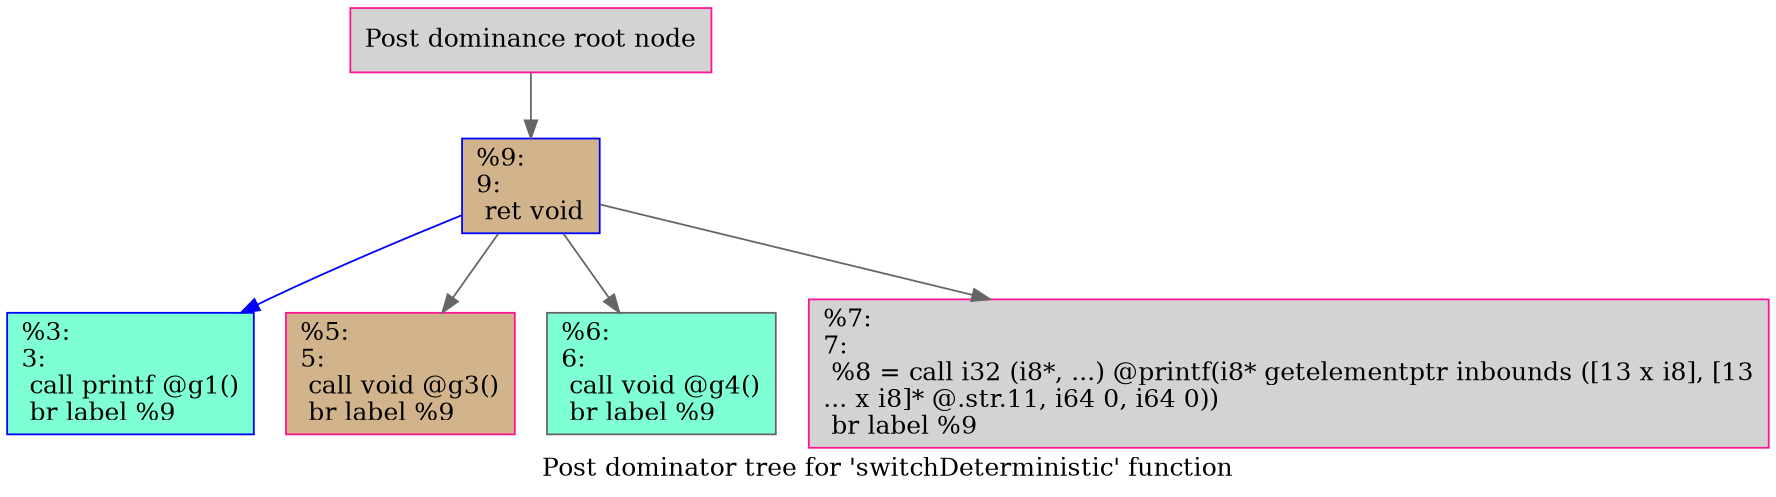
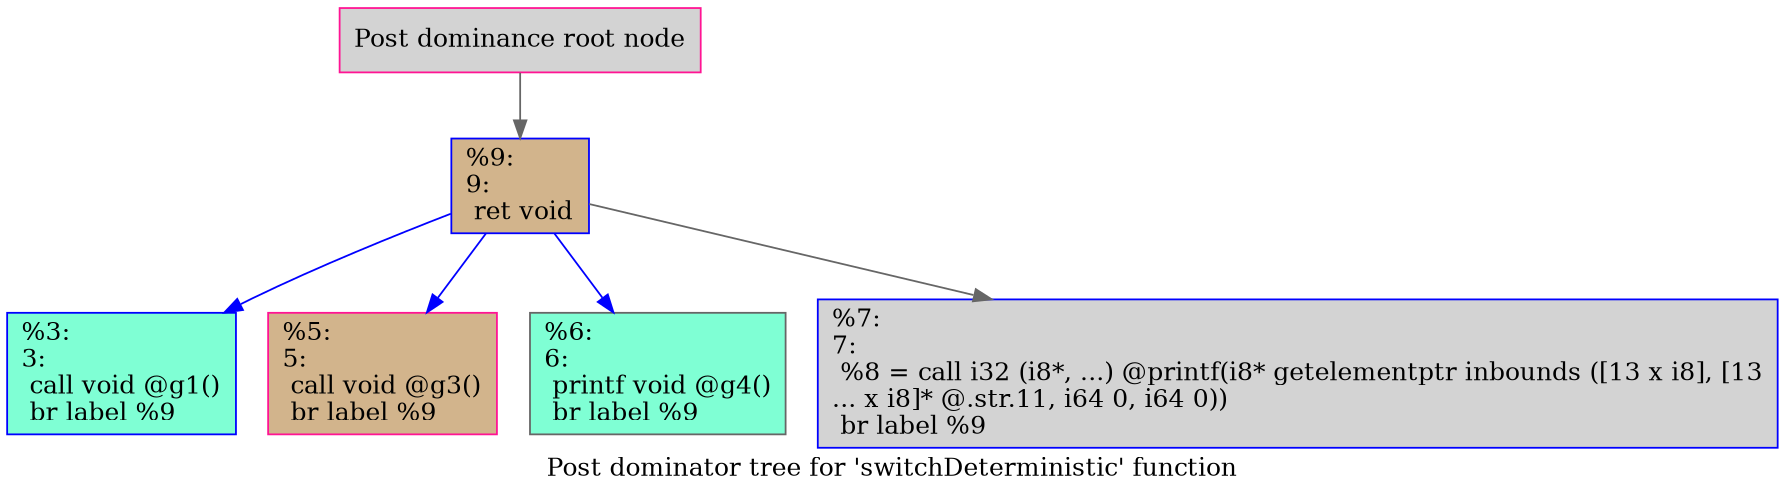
edge "%9:" -> "%5:": color gray40 -> blue
edge "%9:" -> "%6:": color gray40 -> blue
node "%7:": color deeppink -> blue
node "%3:": text "call printf @g1()" -> "call void @g1()"
node "%6:": text "call void @g4()" -> "printf void @g4()"
